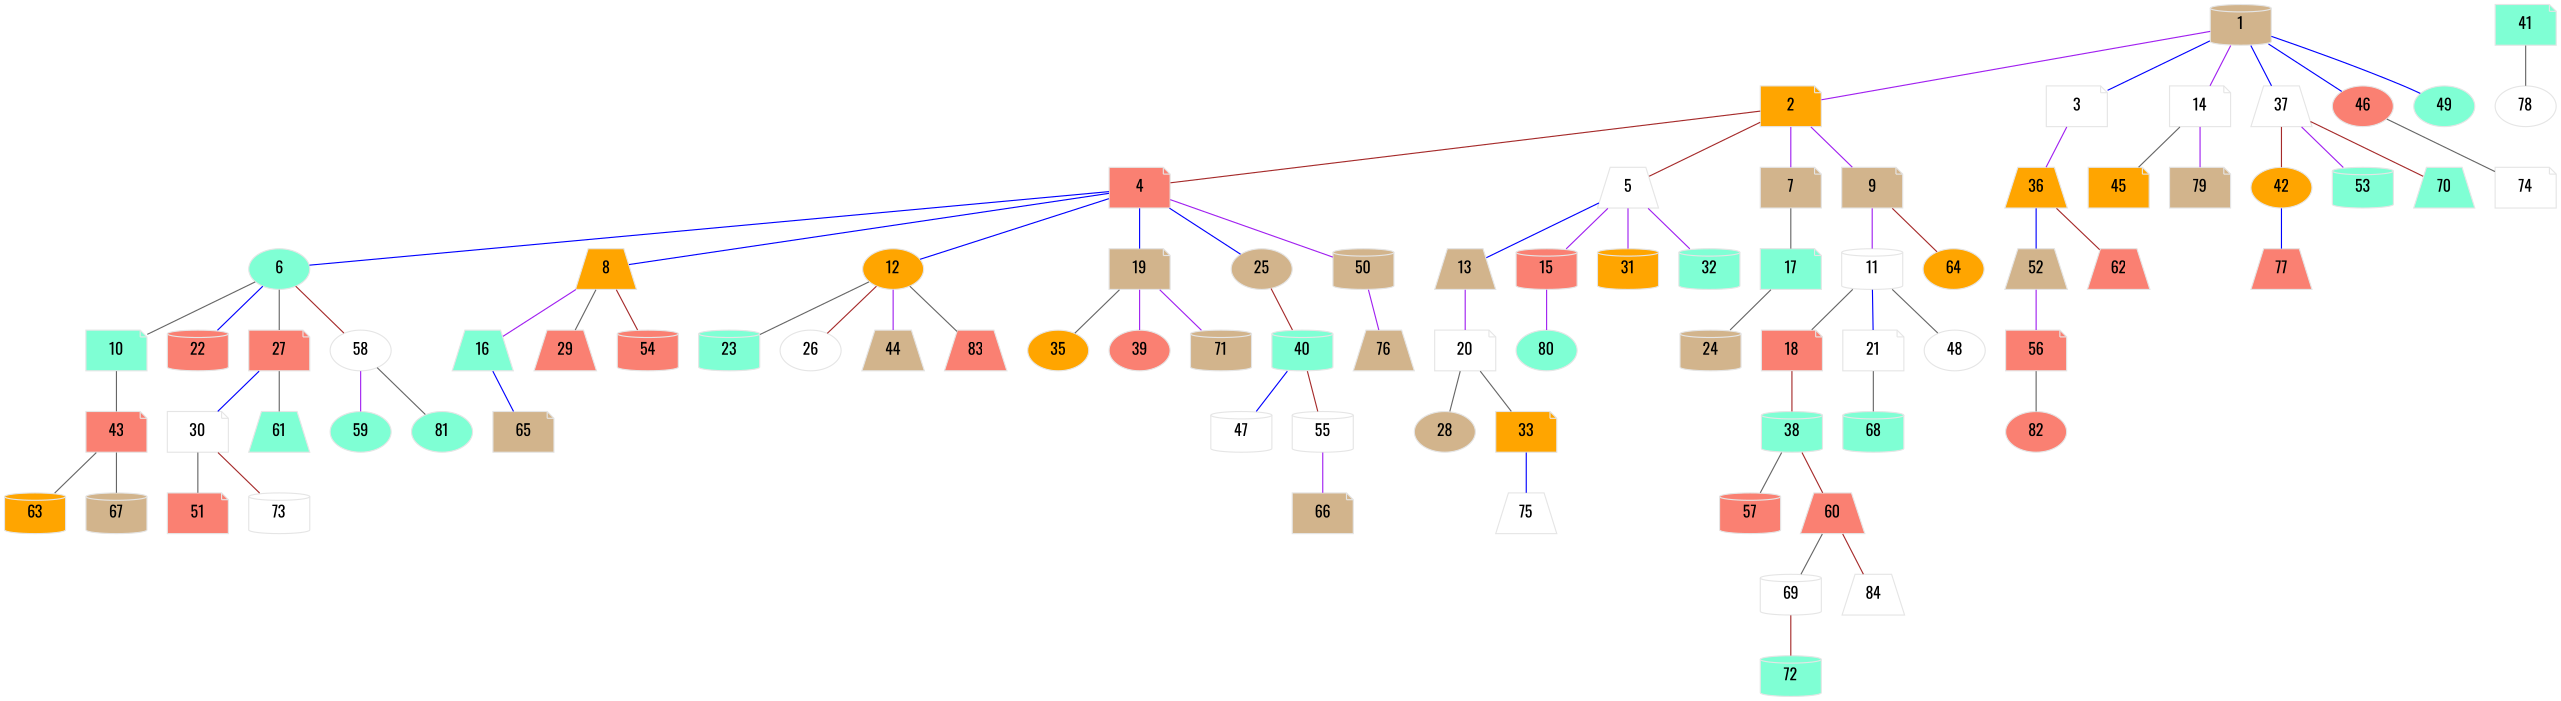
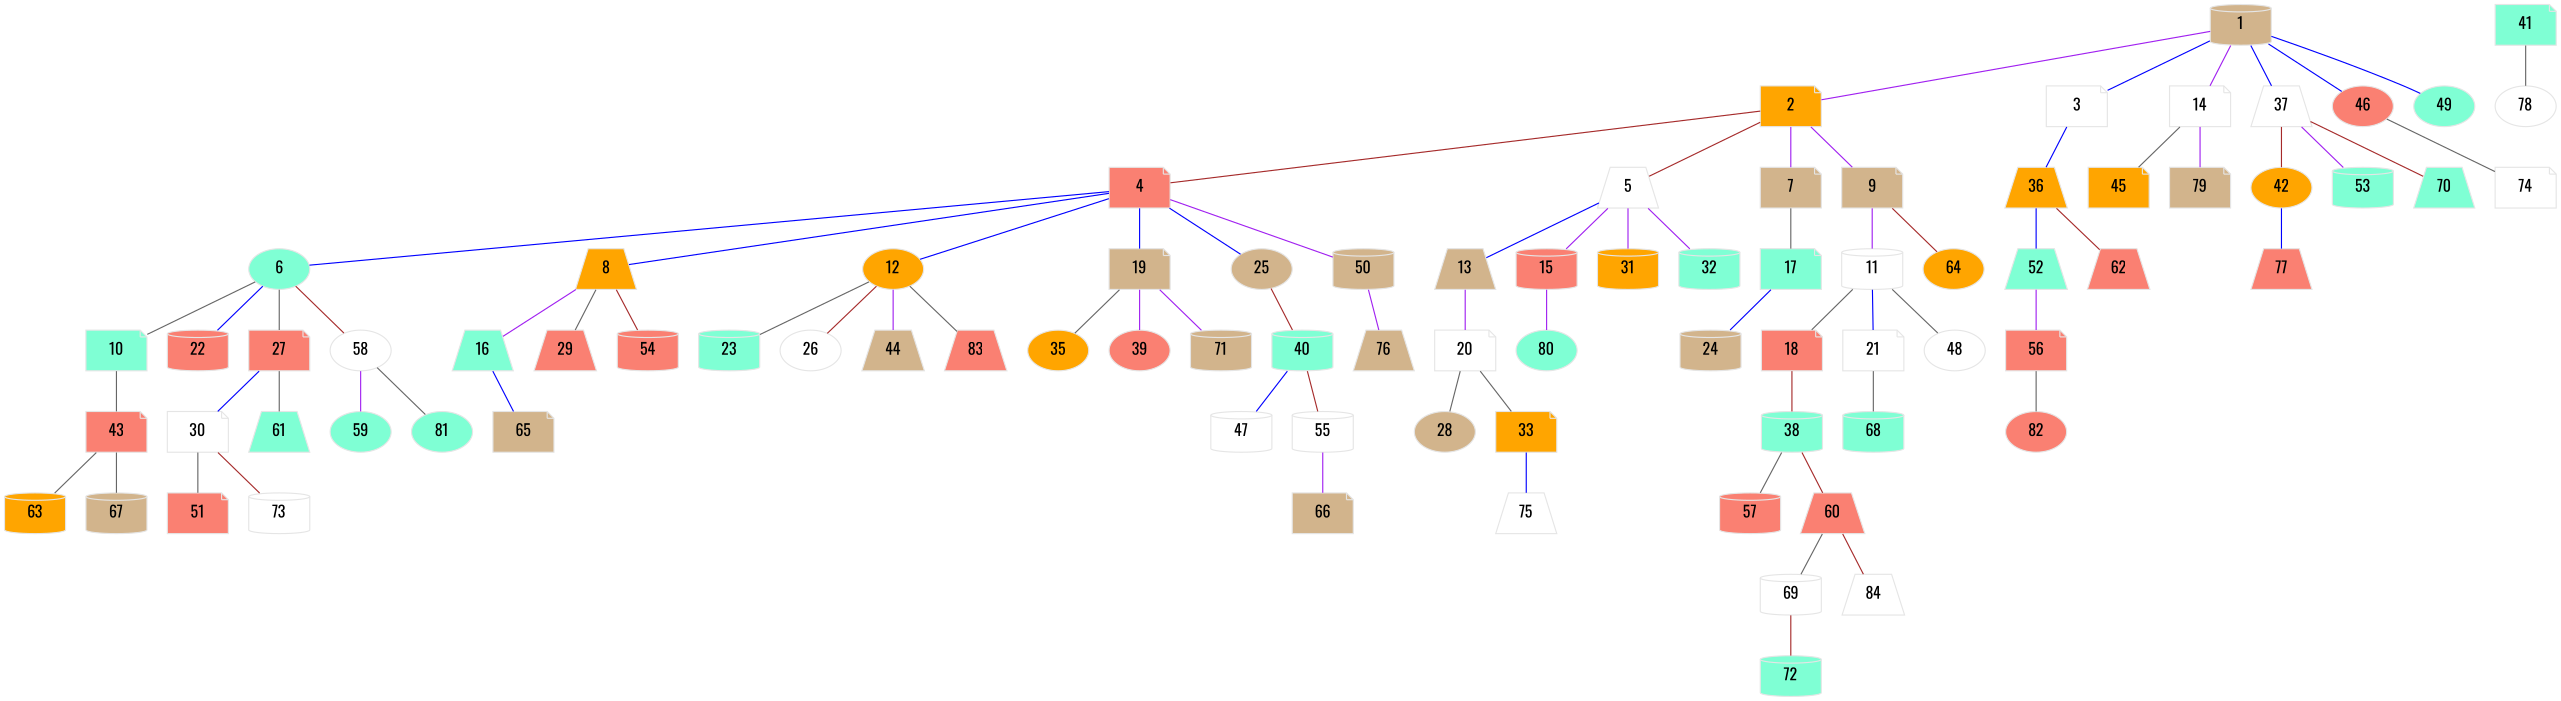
edge "3" -- "36": color purple -> blue
node "52": fillcolor tan -> aquamarine
edge "17" -- "24": color gray40 -> blue
